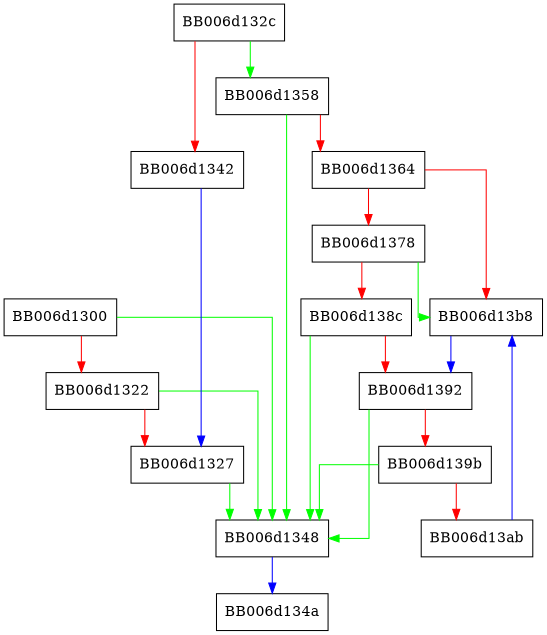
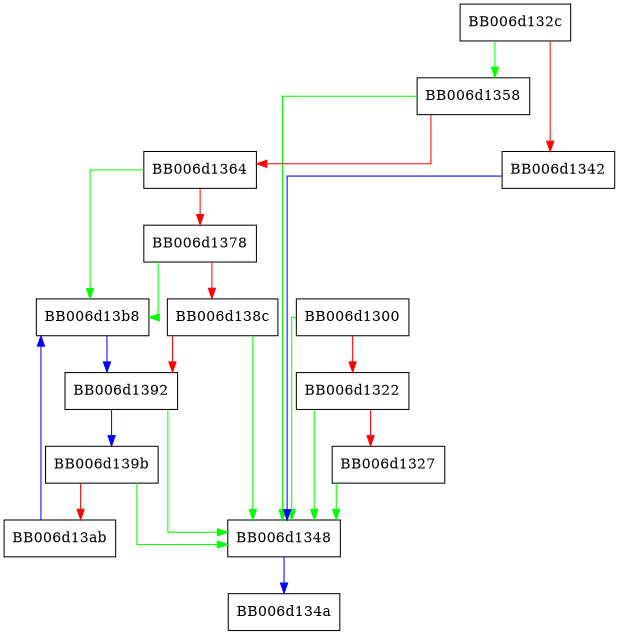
edge "BB006d1364" -> "BB006d13b8": color red -> green
edge "BB006d1342" -> "BB006d1327": now "BB006d1342" -> "BB006d1348"
edge "BB006d1392" -> "BB006d139b": color red -> blue
